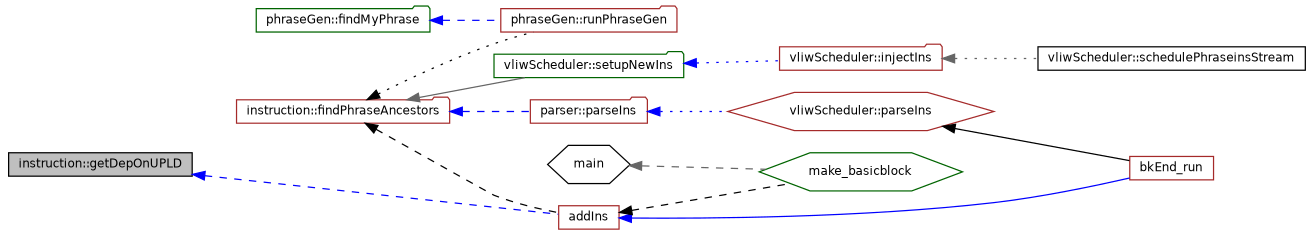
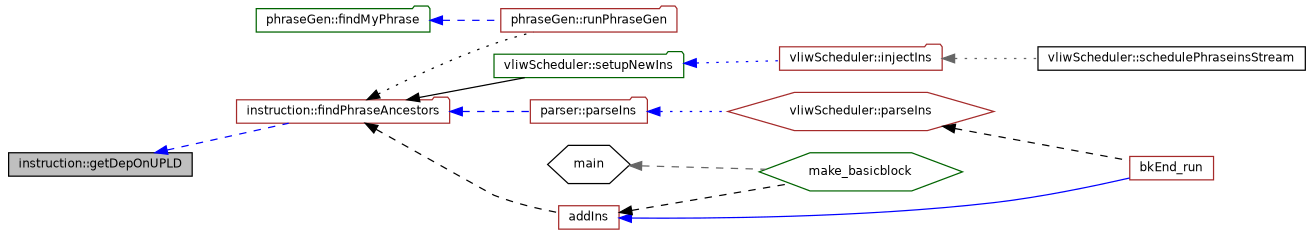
edge "vliwScheduler::setupNewIns" -> "instruction::findPhraseAncestors": color gray40 -> black
edge "bkEnd_run" -> "vliwScheduler::parseIns": style solid -> dashed
edge "addIns" -> "instruction::getDepOnUPLD": now "instruction::findPhraseAncestors" -> "instruction::getDepOnUPLD"
